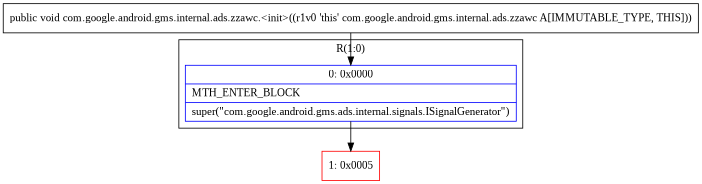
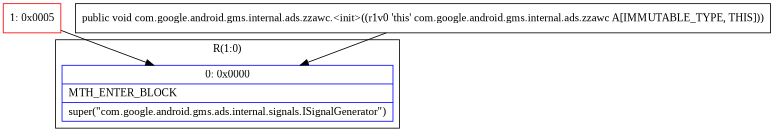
edge "0: 0x0000" -> "1: 0x0005": reversed
